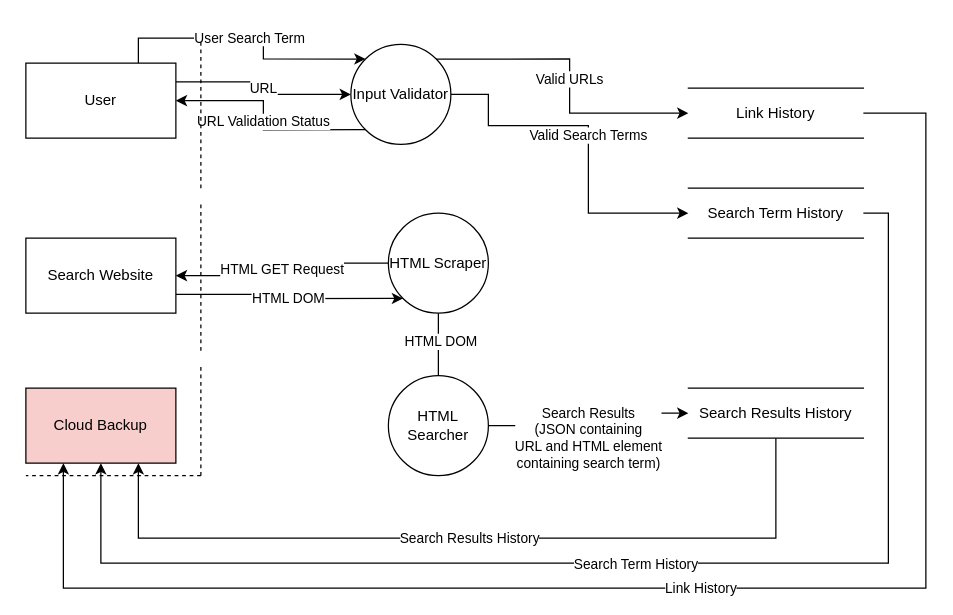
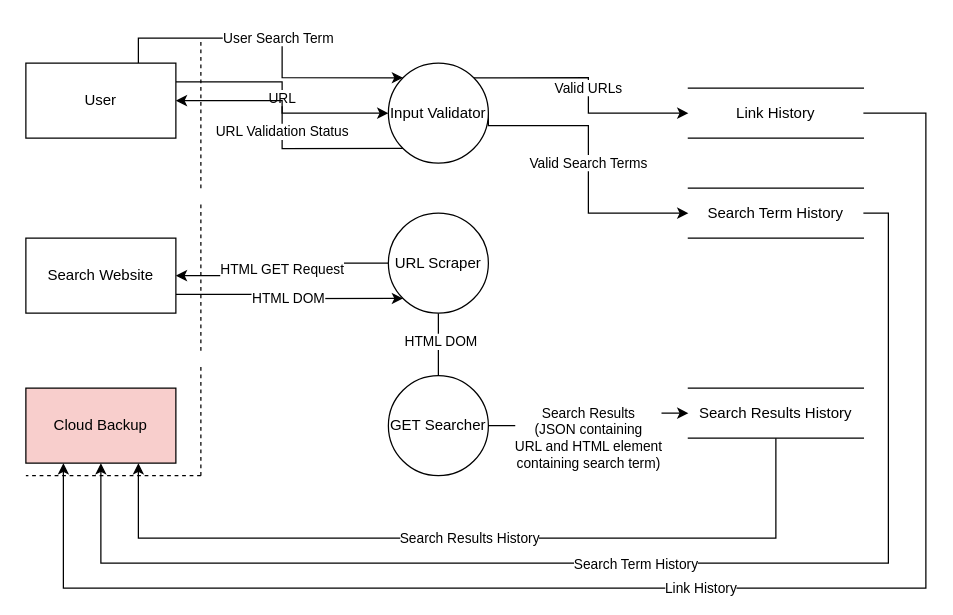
node "Input Validator": moved (401, 94) -> (438, 113)
node "HTML Scraper": label "HTML Scraper" -> "URL Scraper"
node "HTML Searcher": label "HTML Searcher" -> "GET Searcher"
